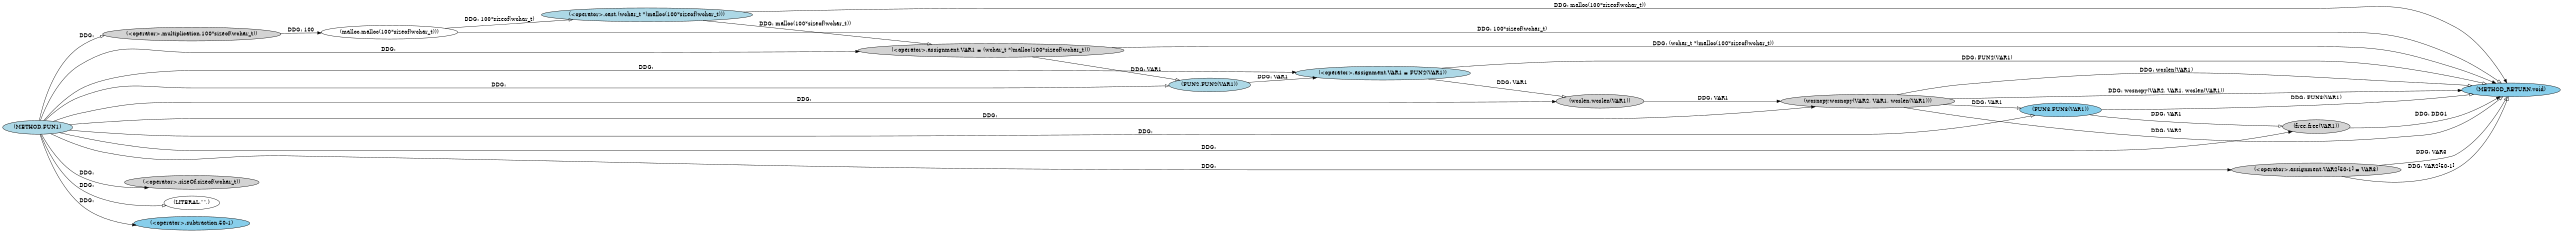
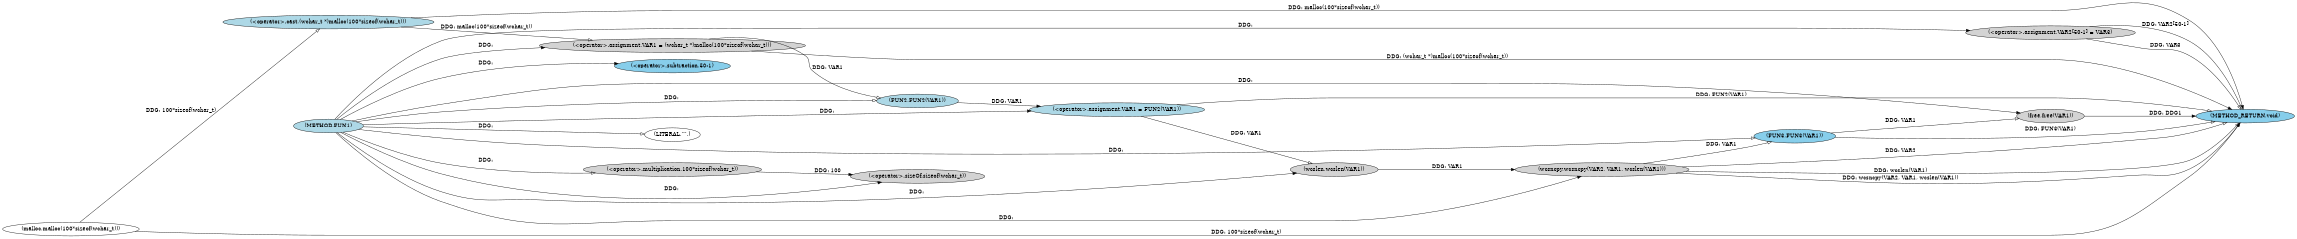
edge "(<operator>.multiplication,100*sizeof(wchar_t))" -> "(malloc,malloc(100*sizeof(wchar_t)))": now "(<operator>.multiplication,100*sizeof(wchar_t))" -> "(<operator>.sizeOf,sizeof(wchar_t))"
